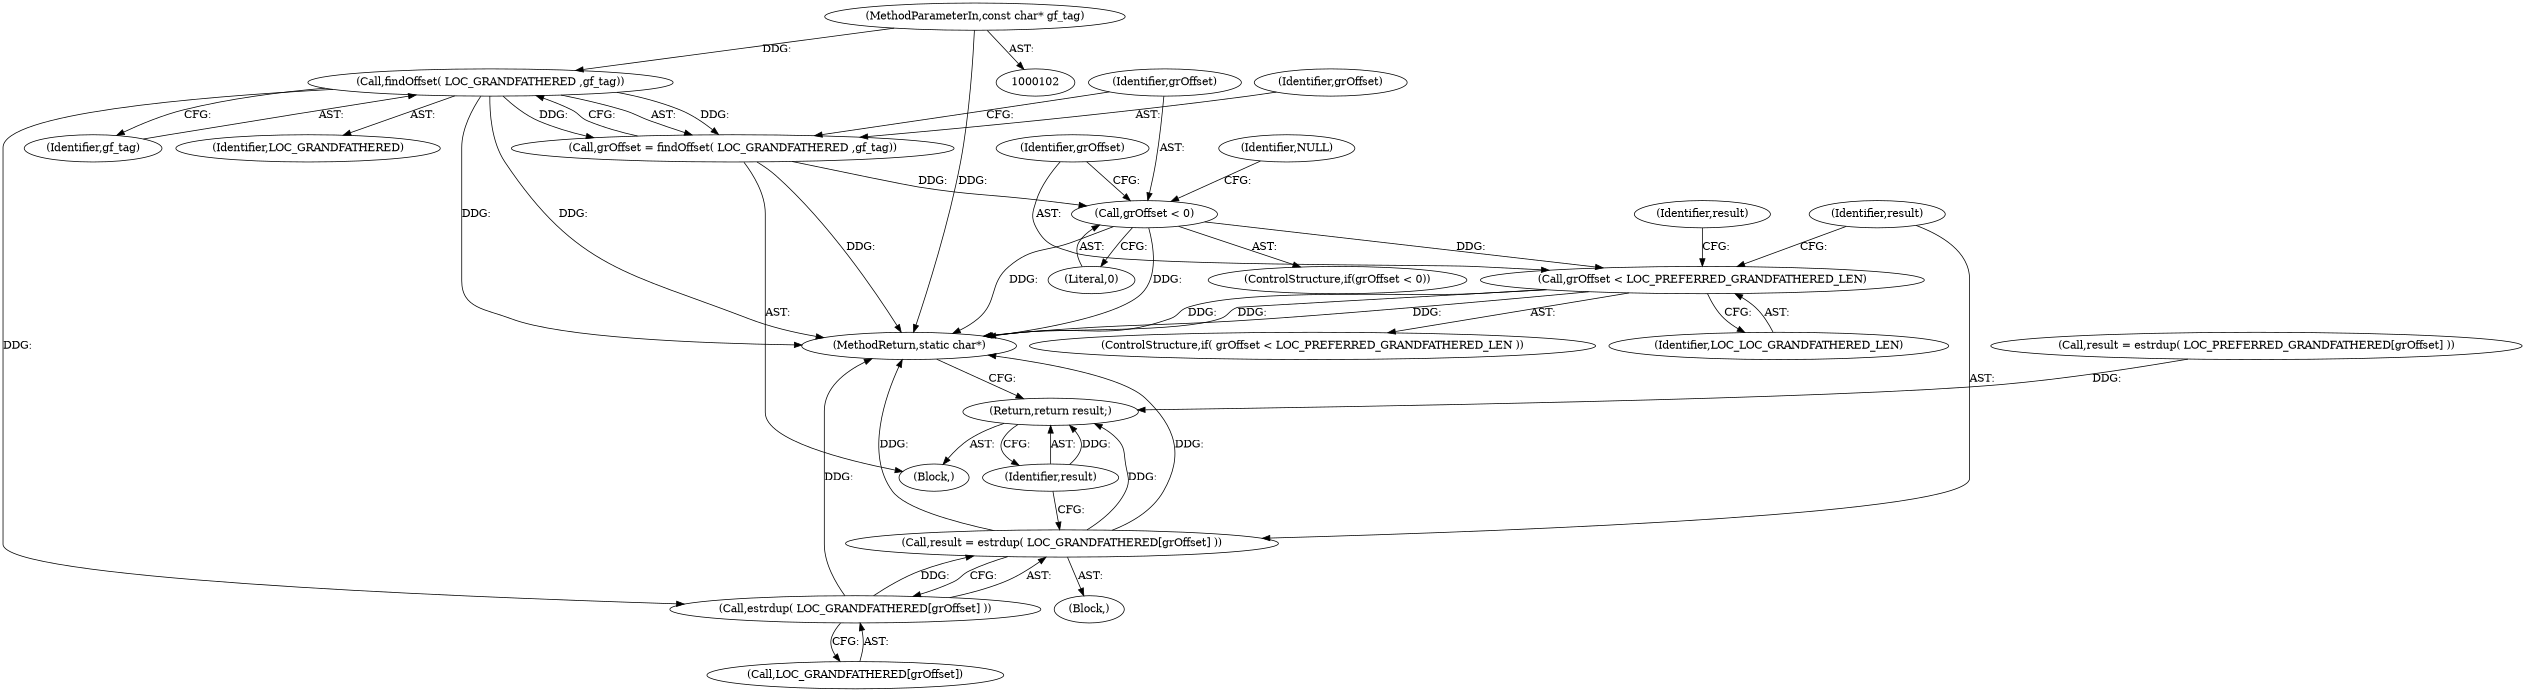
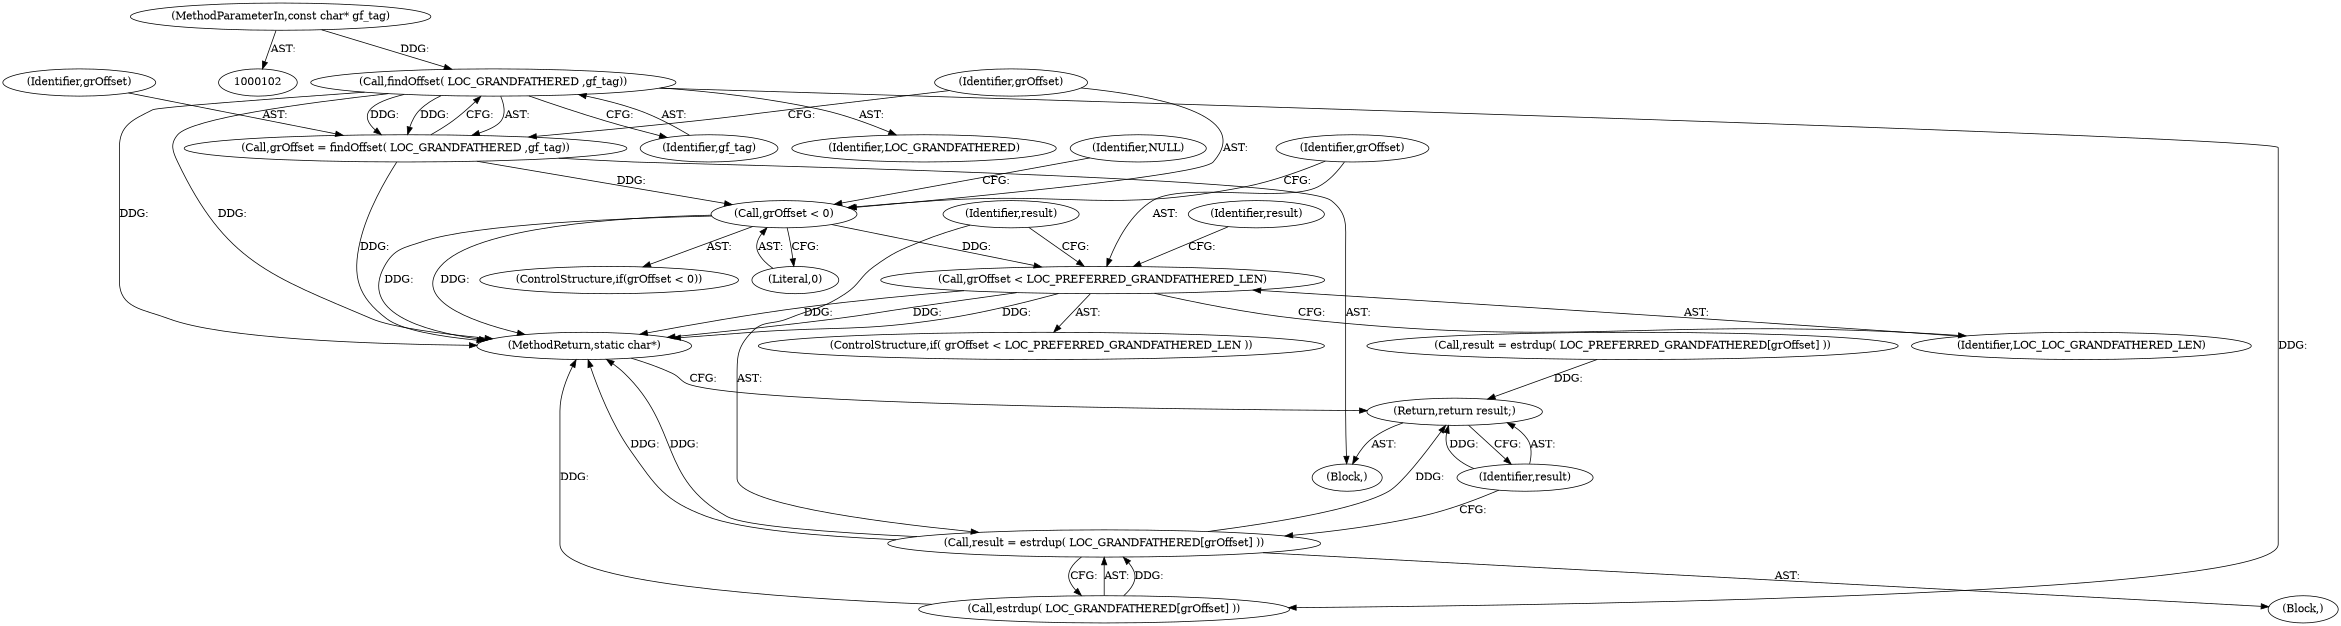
edge "(MethodParameterIn,const char* gf_tag)" -> "(MethodReturn,static char*)": removed, label "DDG:"
node "(Call,LOC_GRANDFATHERED[grOffset])": removed
